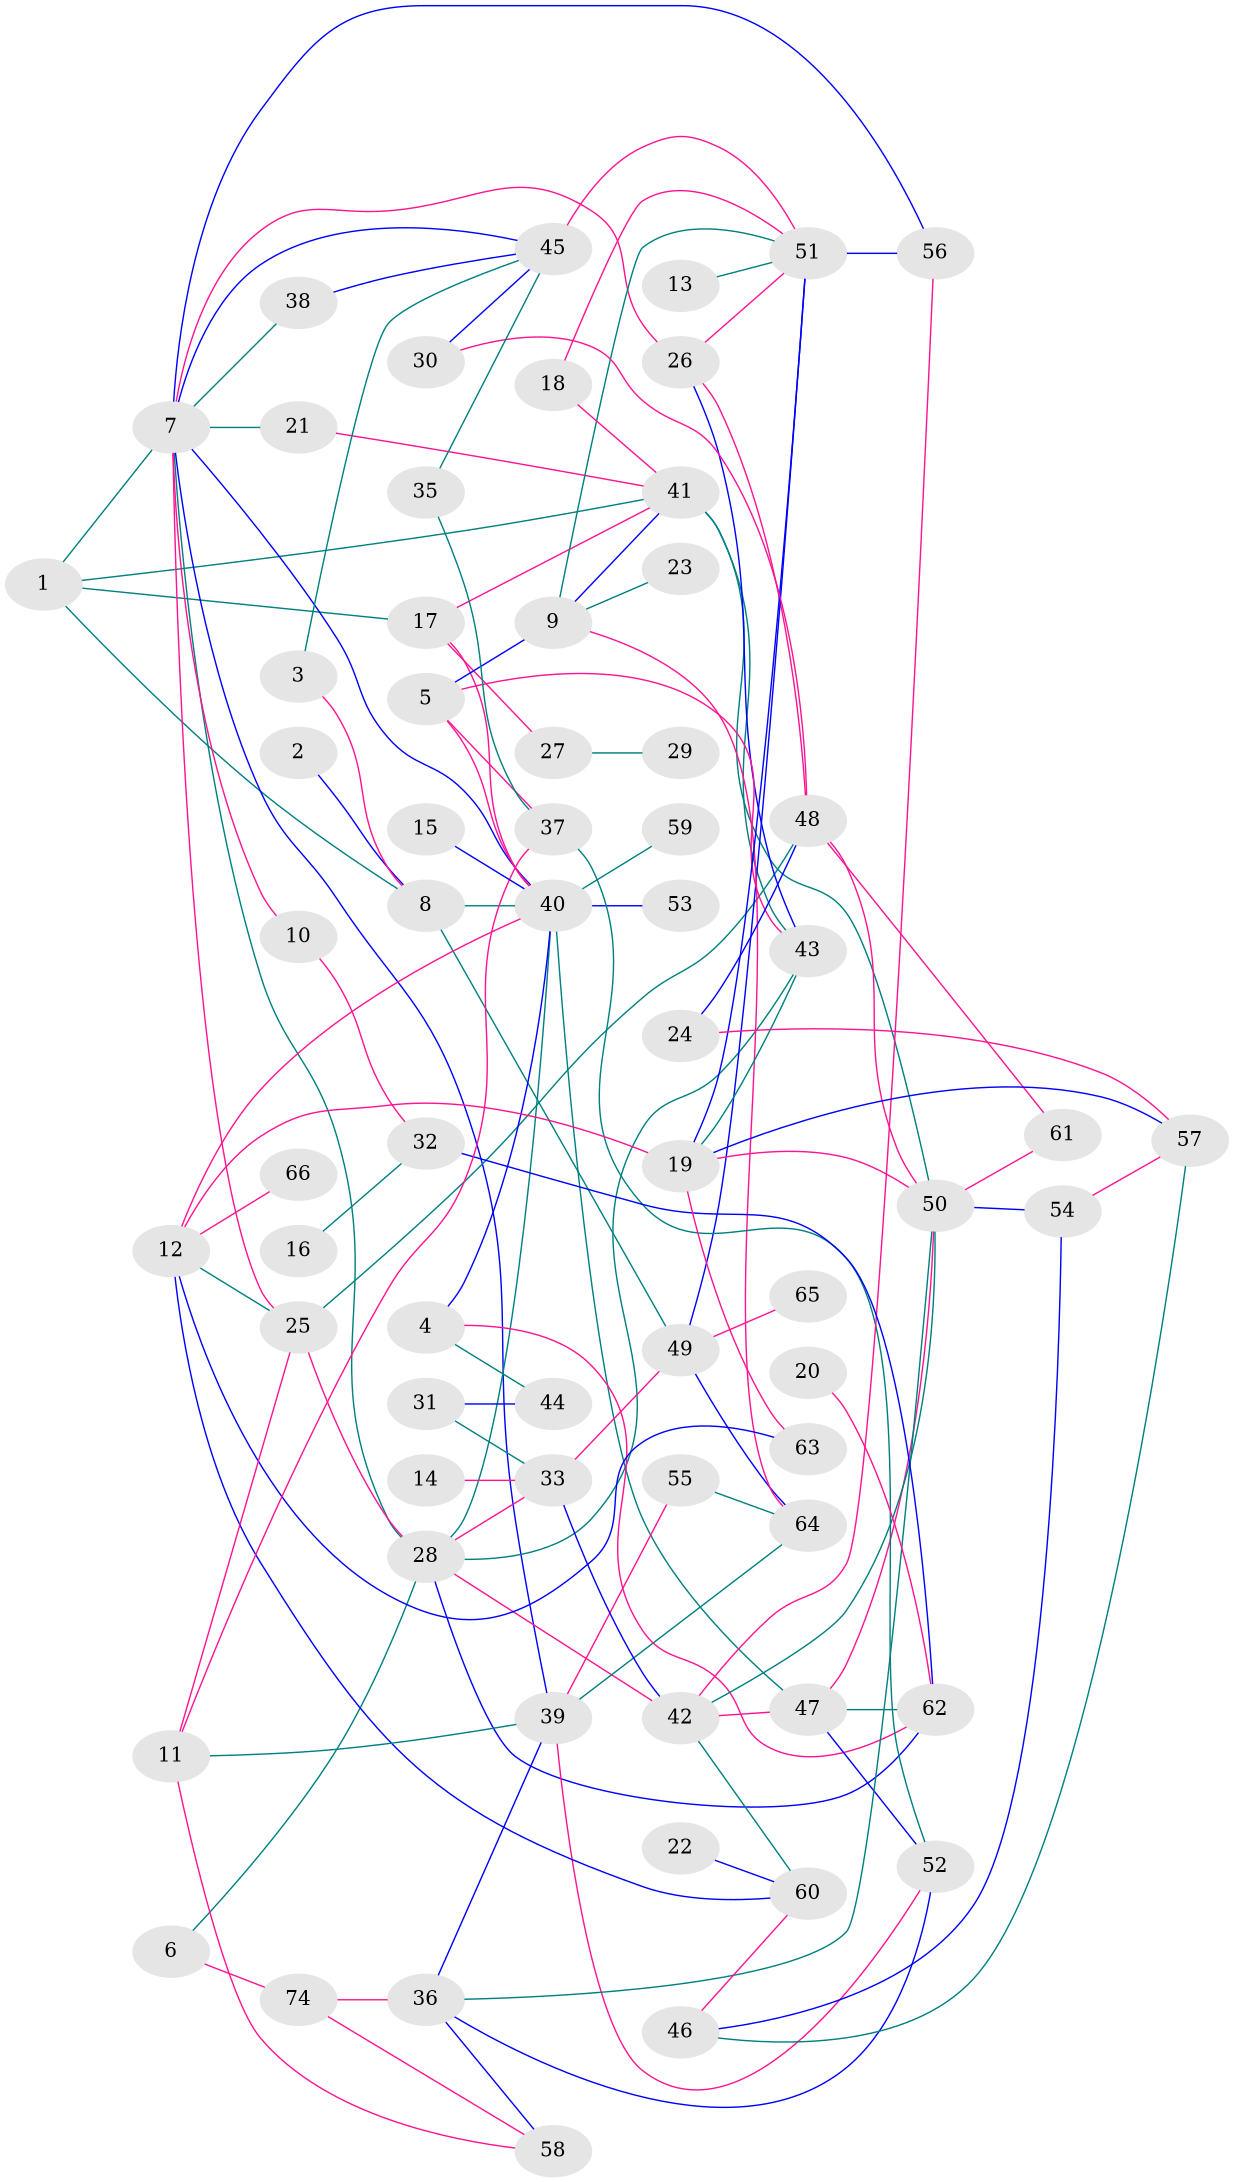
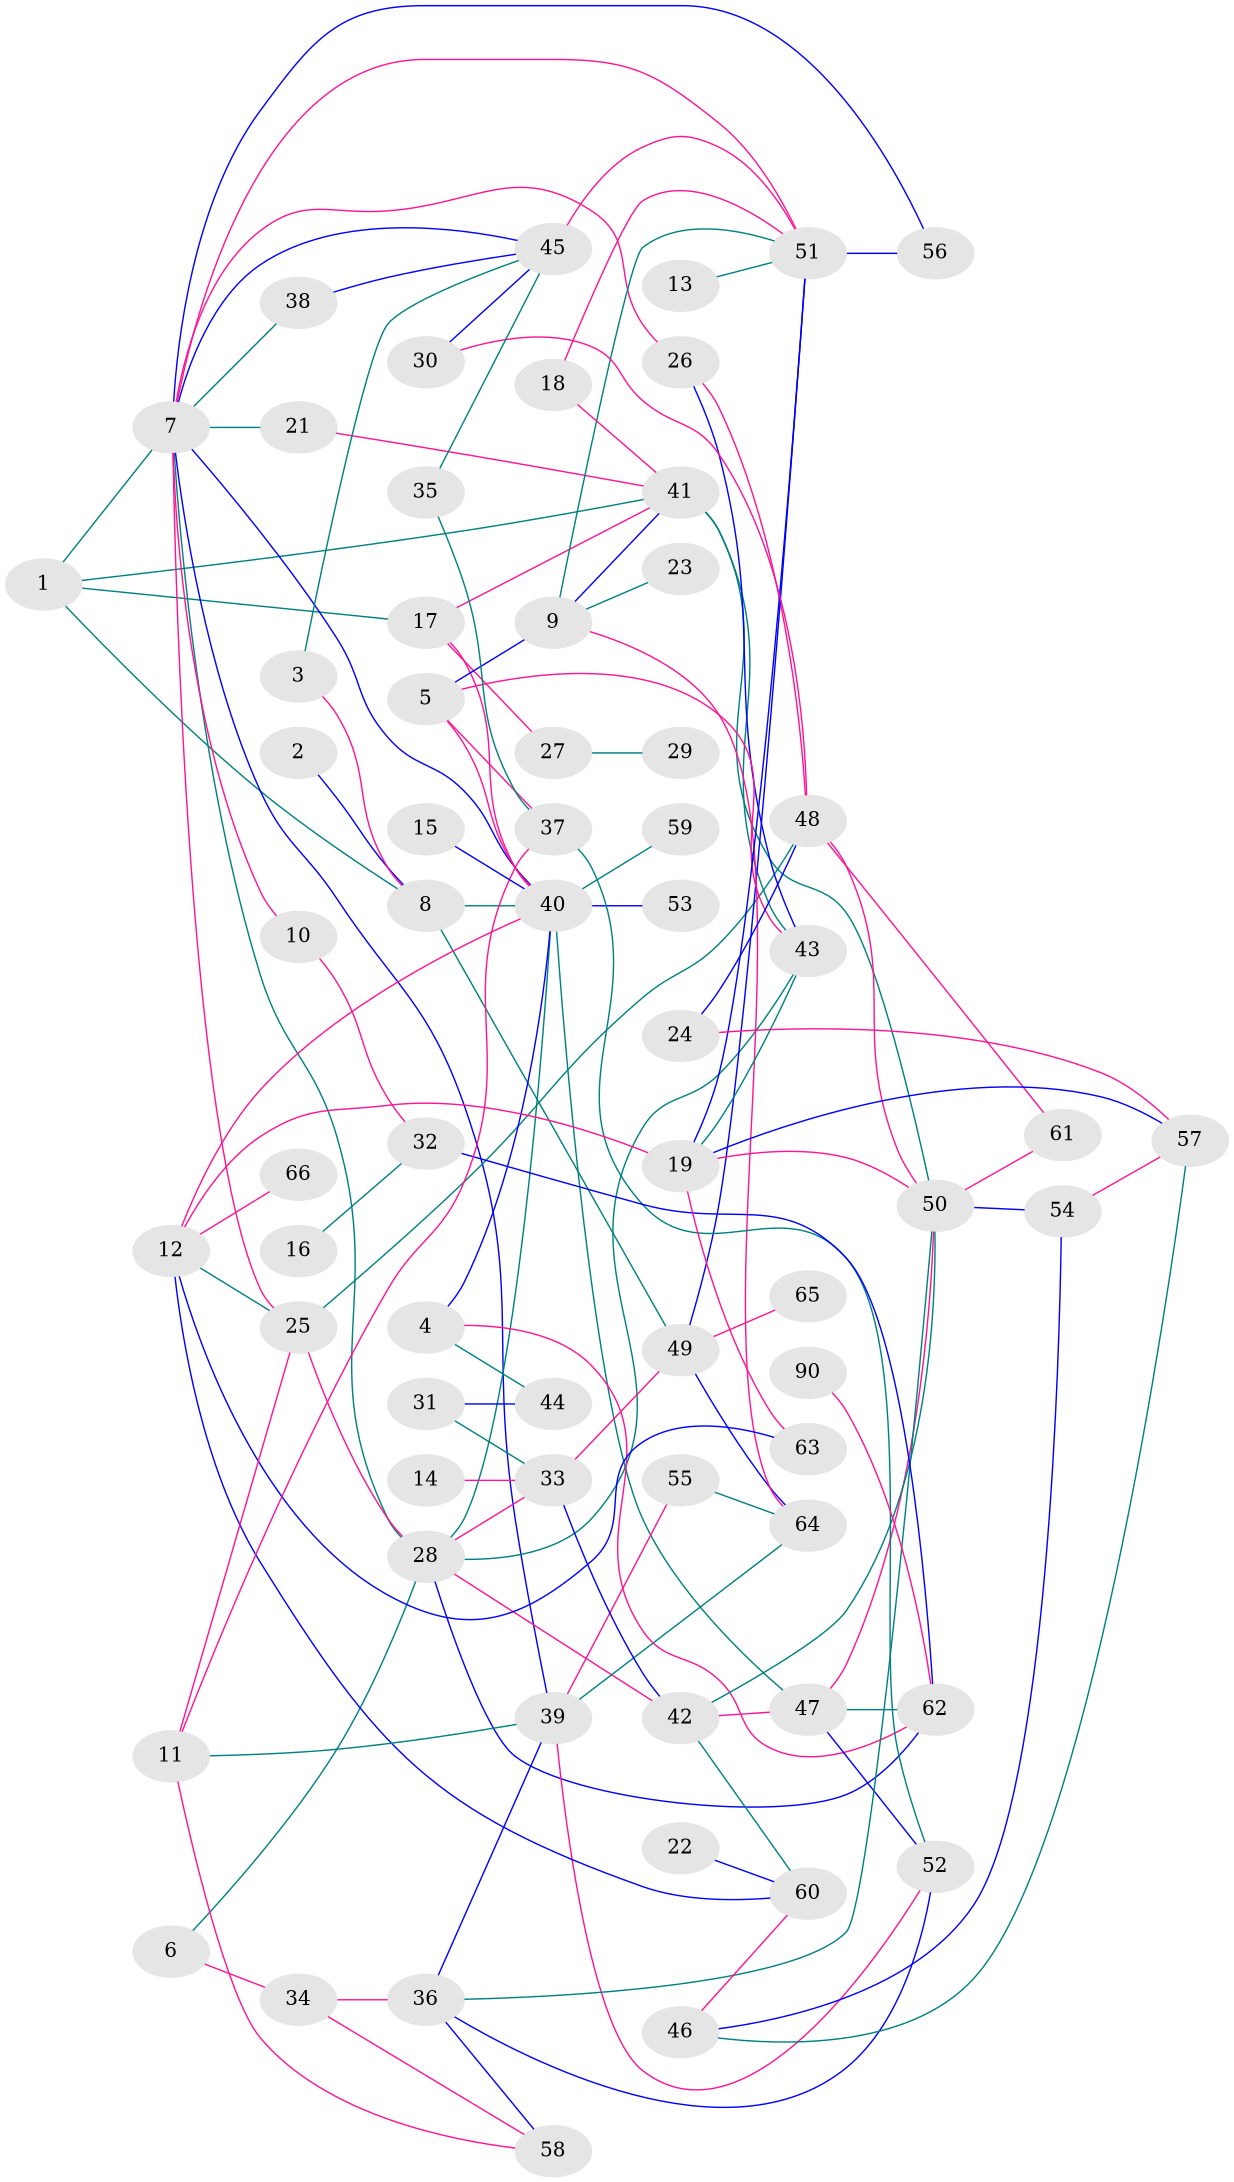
edge "51" -- "26": now "51" -- "7"
edge "56" -- "42": removed
node "20": label "20" -> "90"
node "74": label "74" -> "34"
